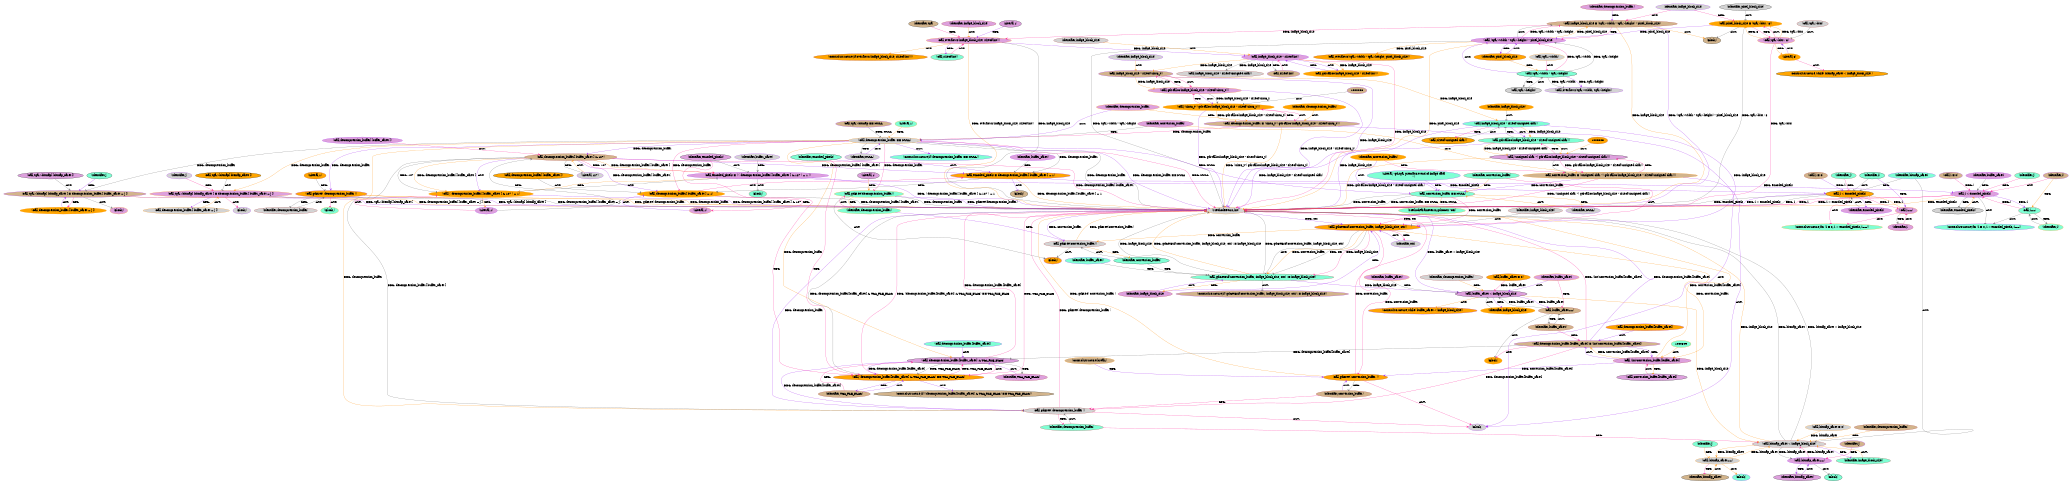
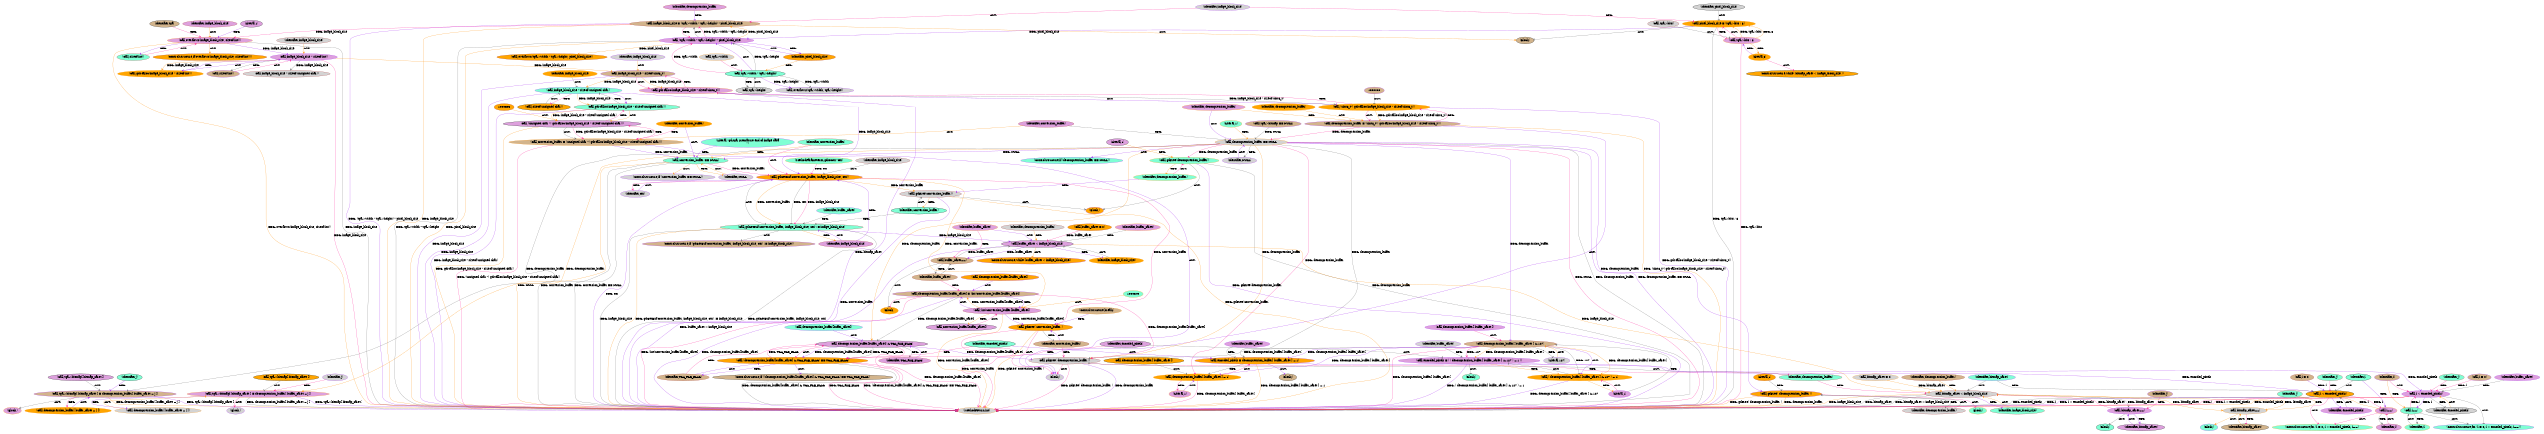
edge "(Literal,8)" -> "(Call,tga->bits / 8)": label "AST: " -> "CFG: "
edge "(Call,gdMalloc(image_block_size * sizeof(uint8_t)))" -> "(MethodReturn,int)": label "DDG: image_block_size * sizeof(uint8_t)" -> "DDG: bitmap_caret"
node "(ControlStructure,if (conversion_buffer == NULL))": added
edge "(Call,decompression_buffer[ buffer_caret ] + 1)" -> "(MethodReturn,int)": color gray40 -> deeppink
edge "(MethodReturn,int)" -> "(Call,gdGetBuf(conversion_buffer, image_block_size, ctx))": reversed
